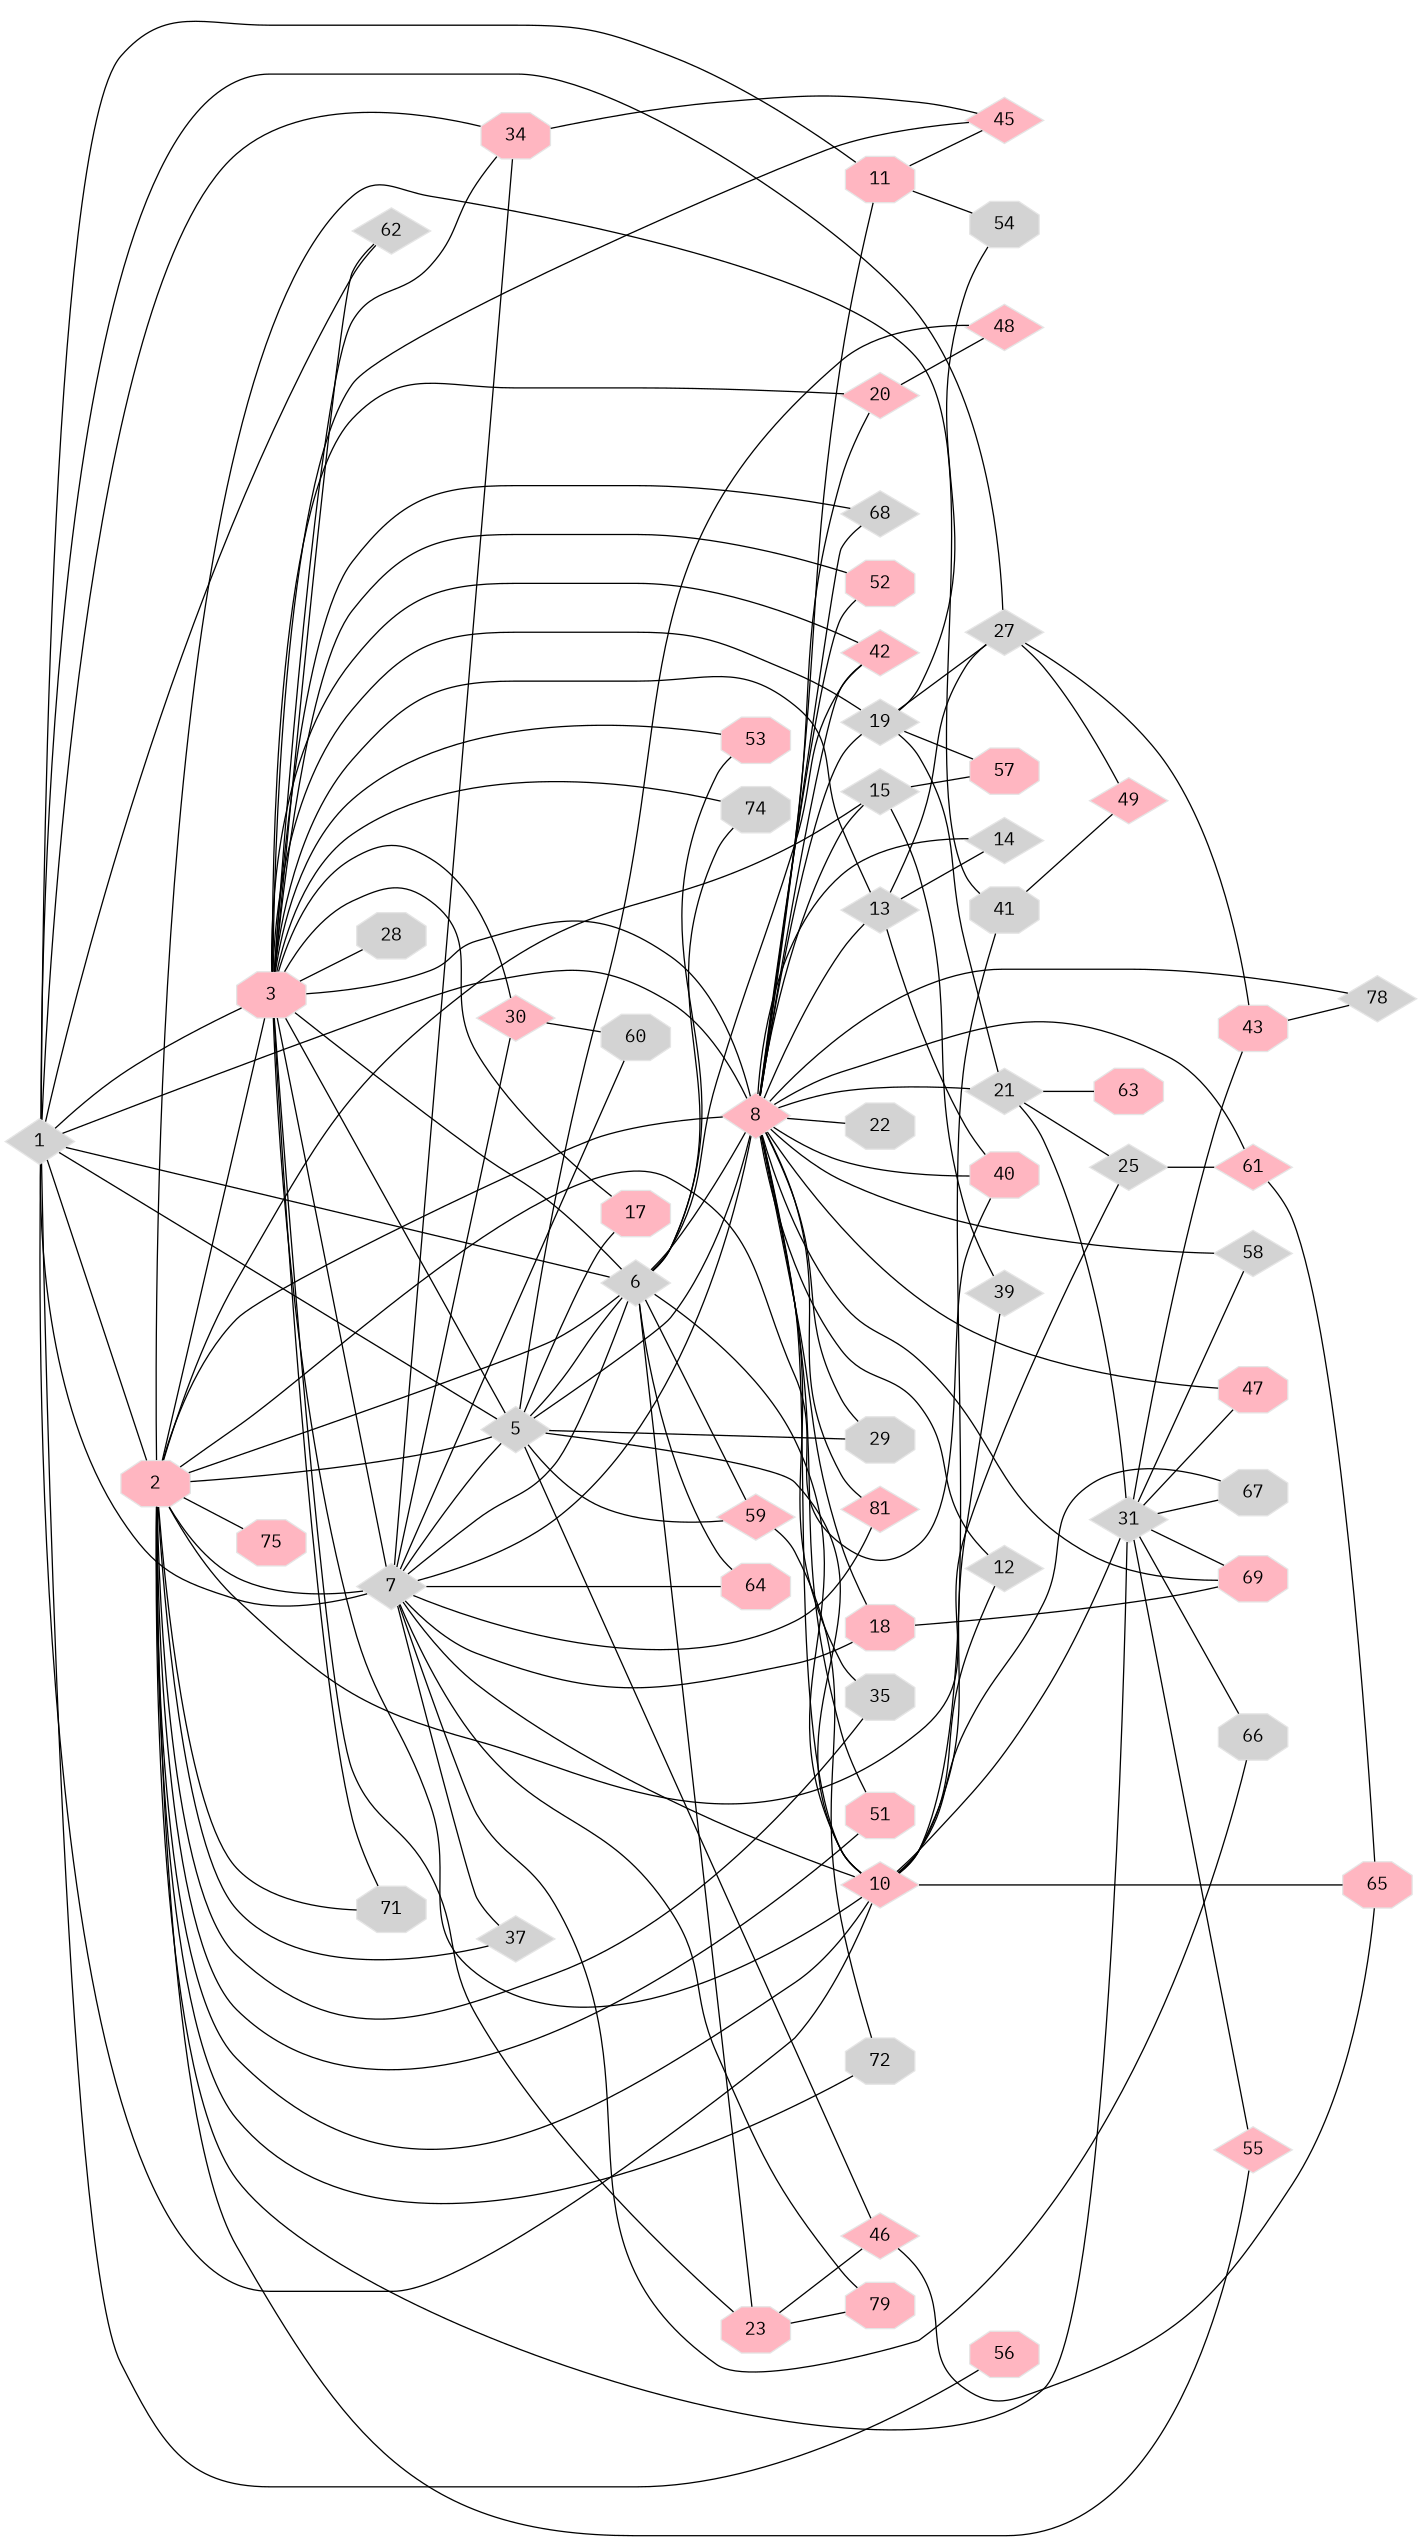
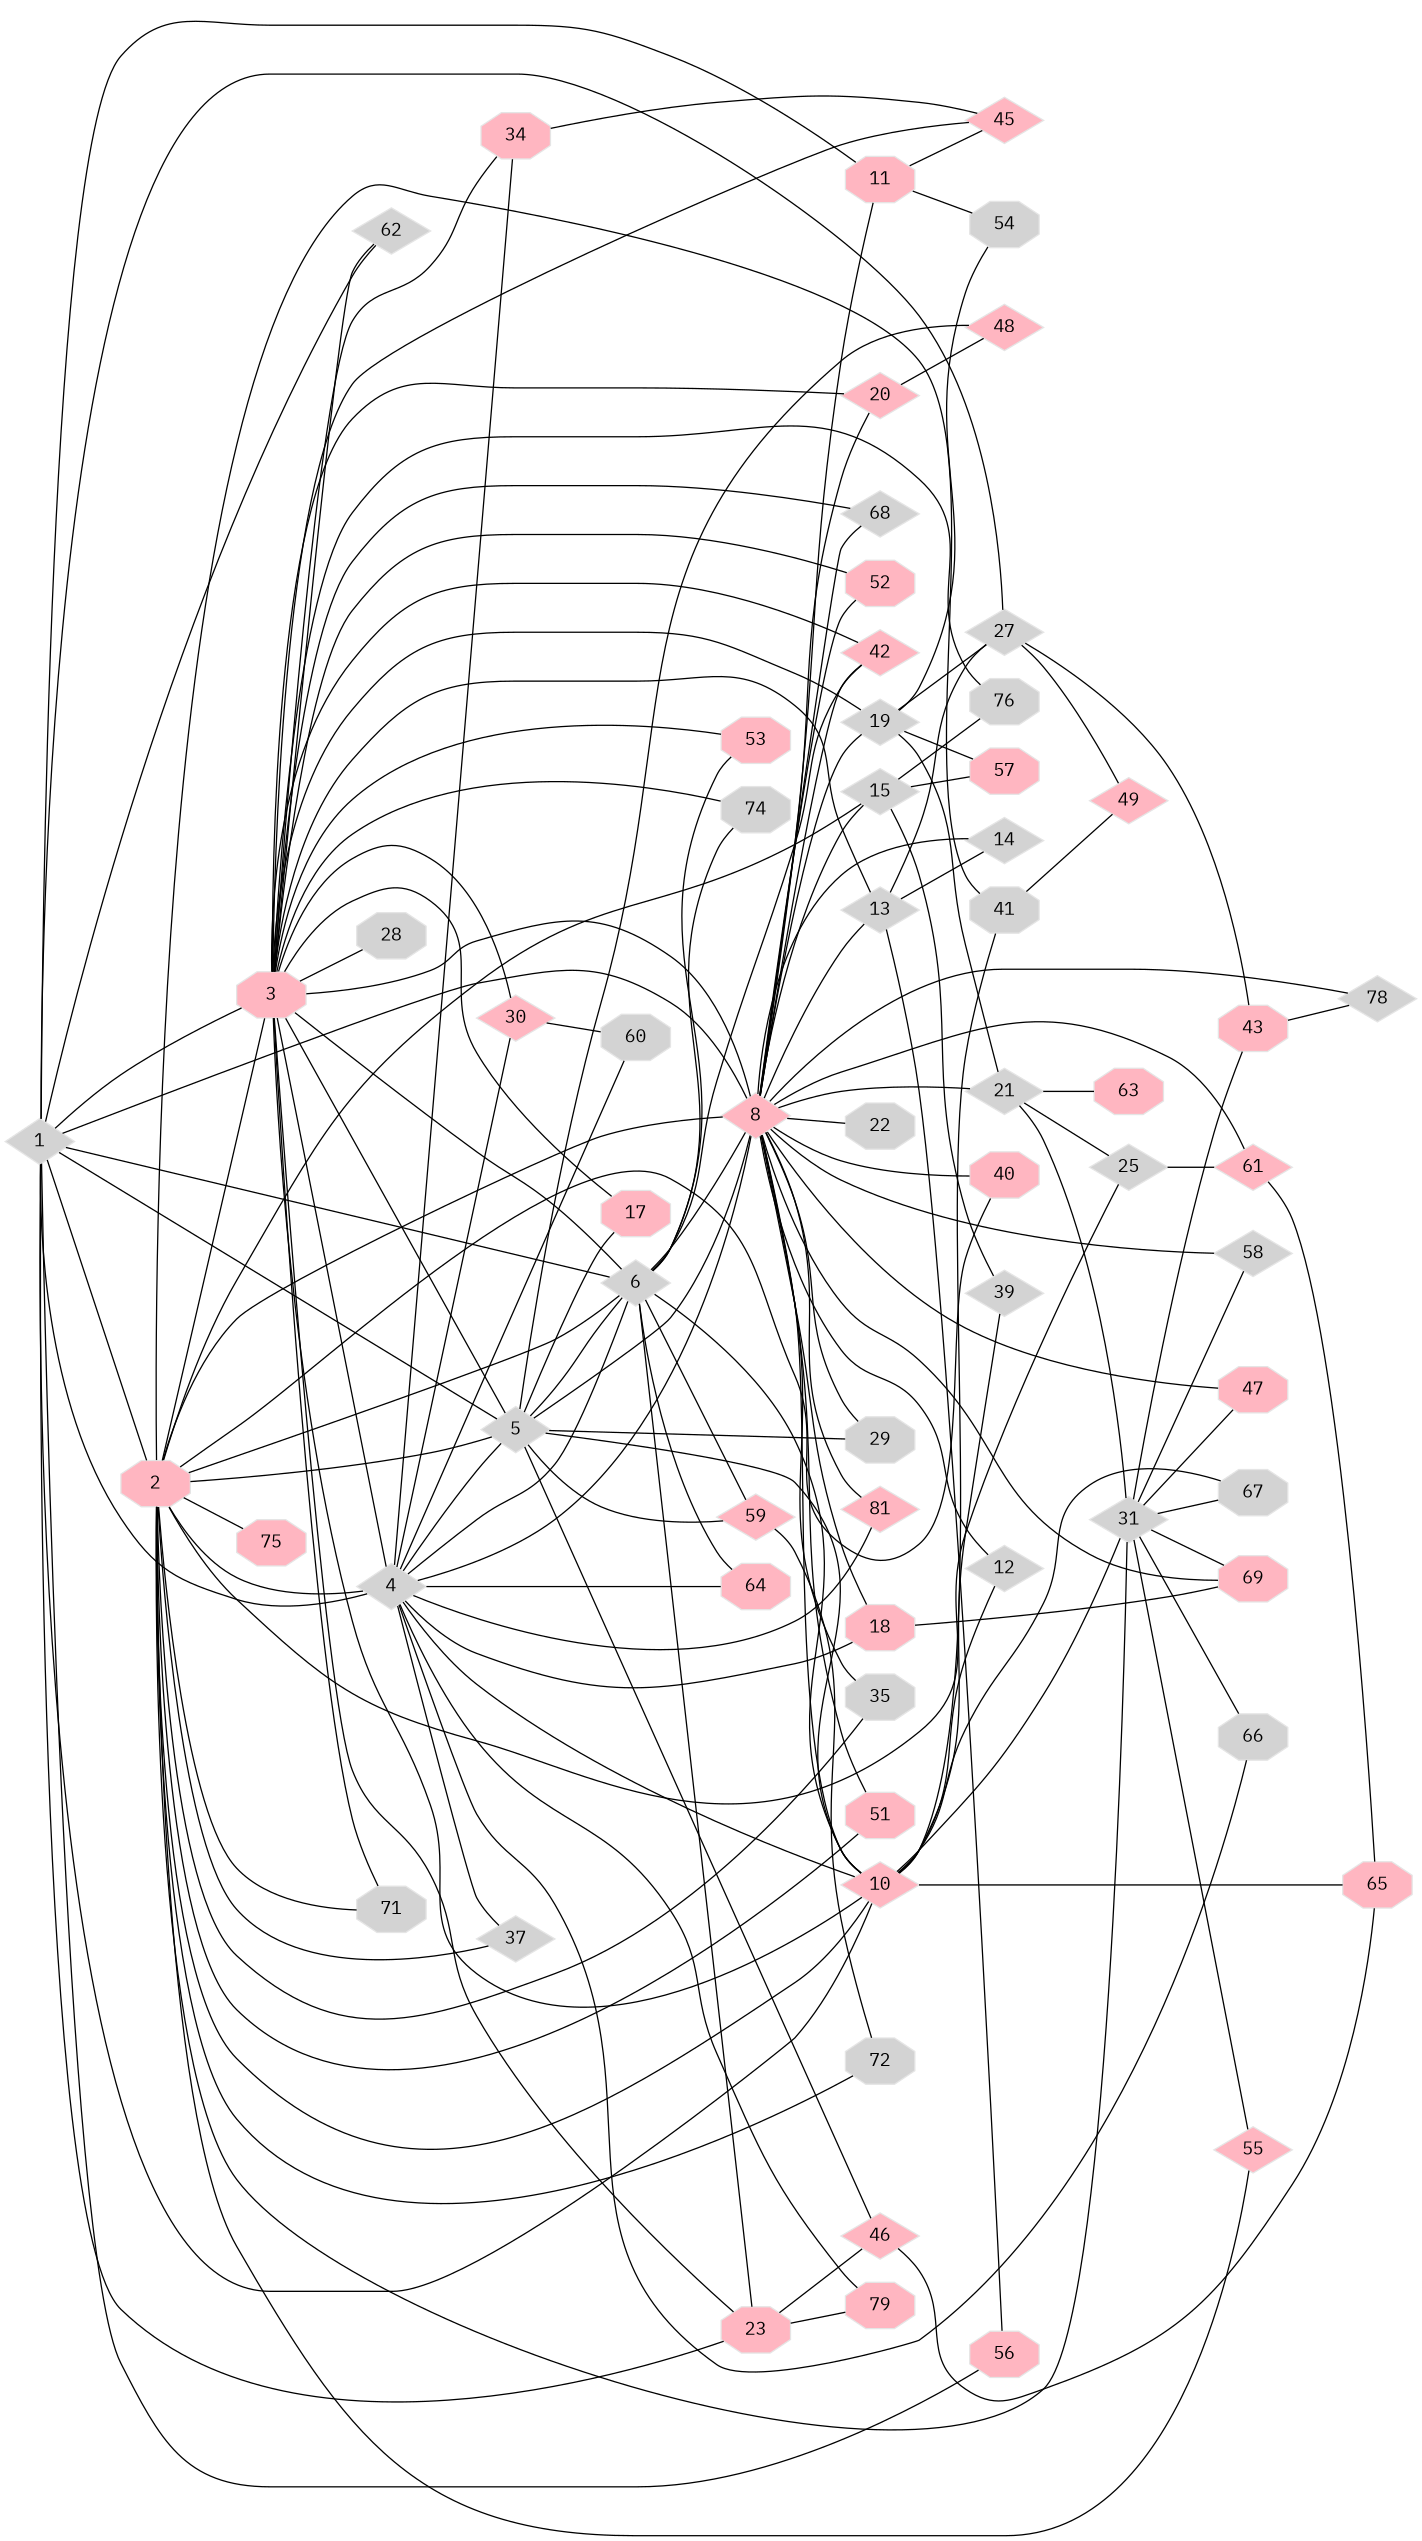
edge "34" -- "1": now "23" -- "1"
node "76": added
edge "13" -- "40": now "13" -- "56"
node "7": label "7" -> "4"
